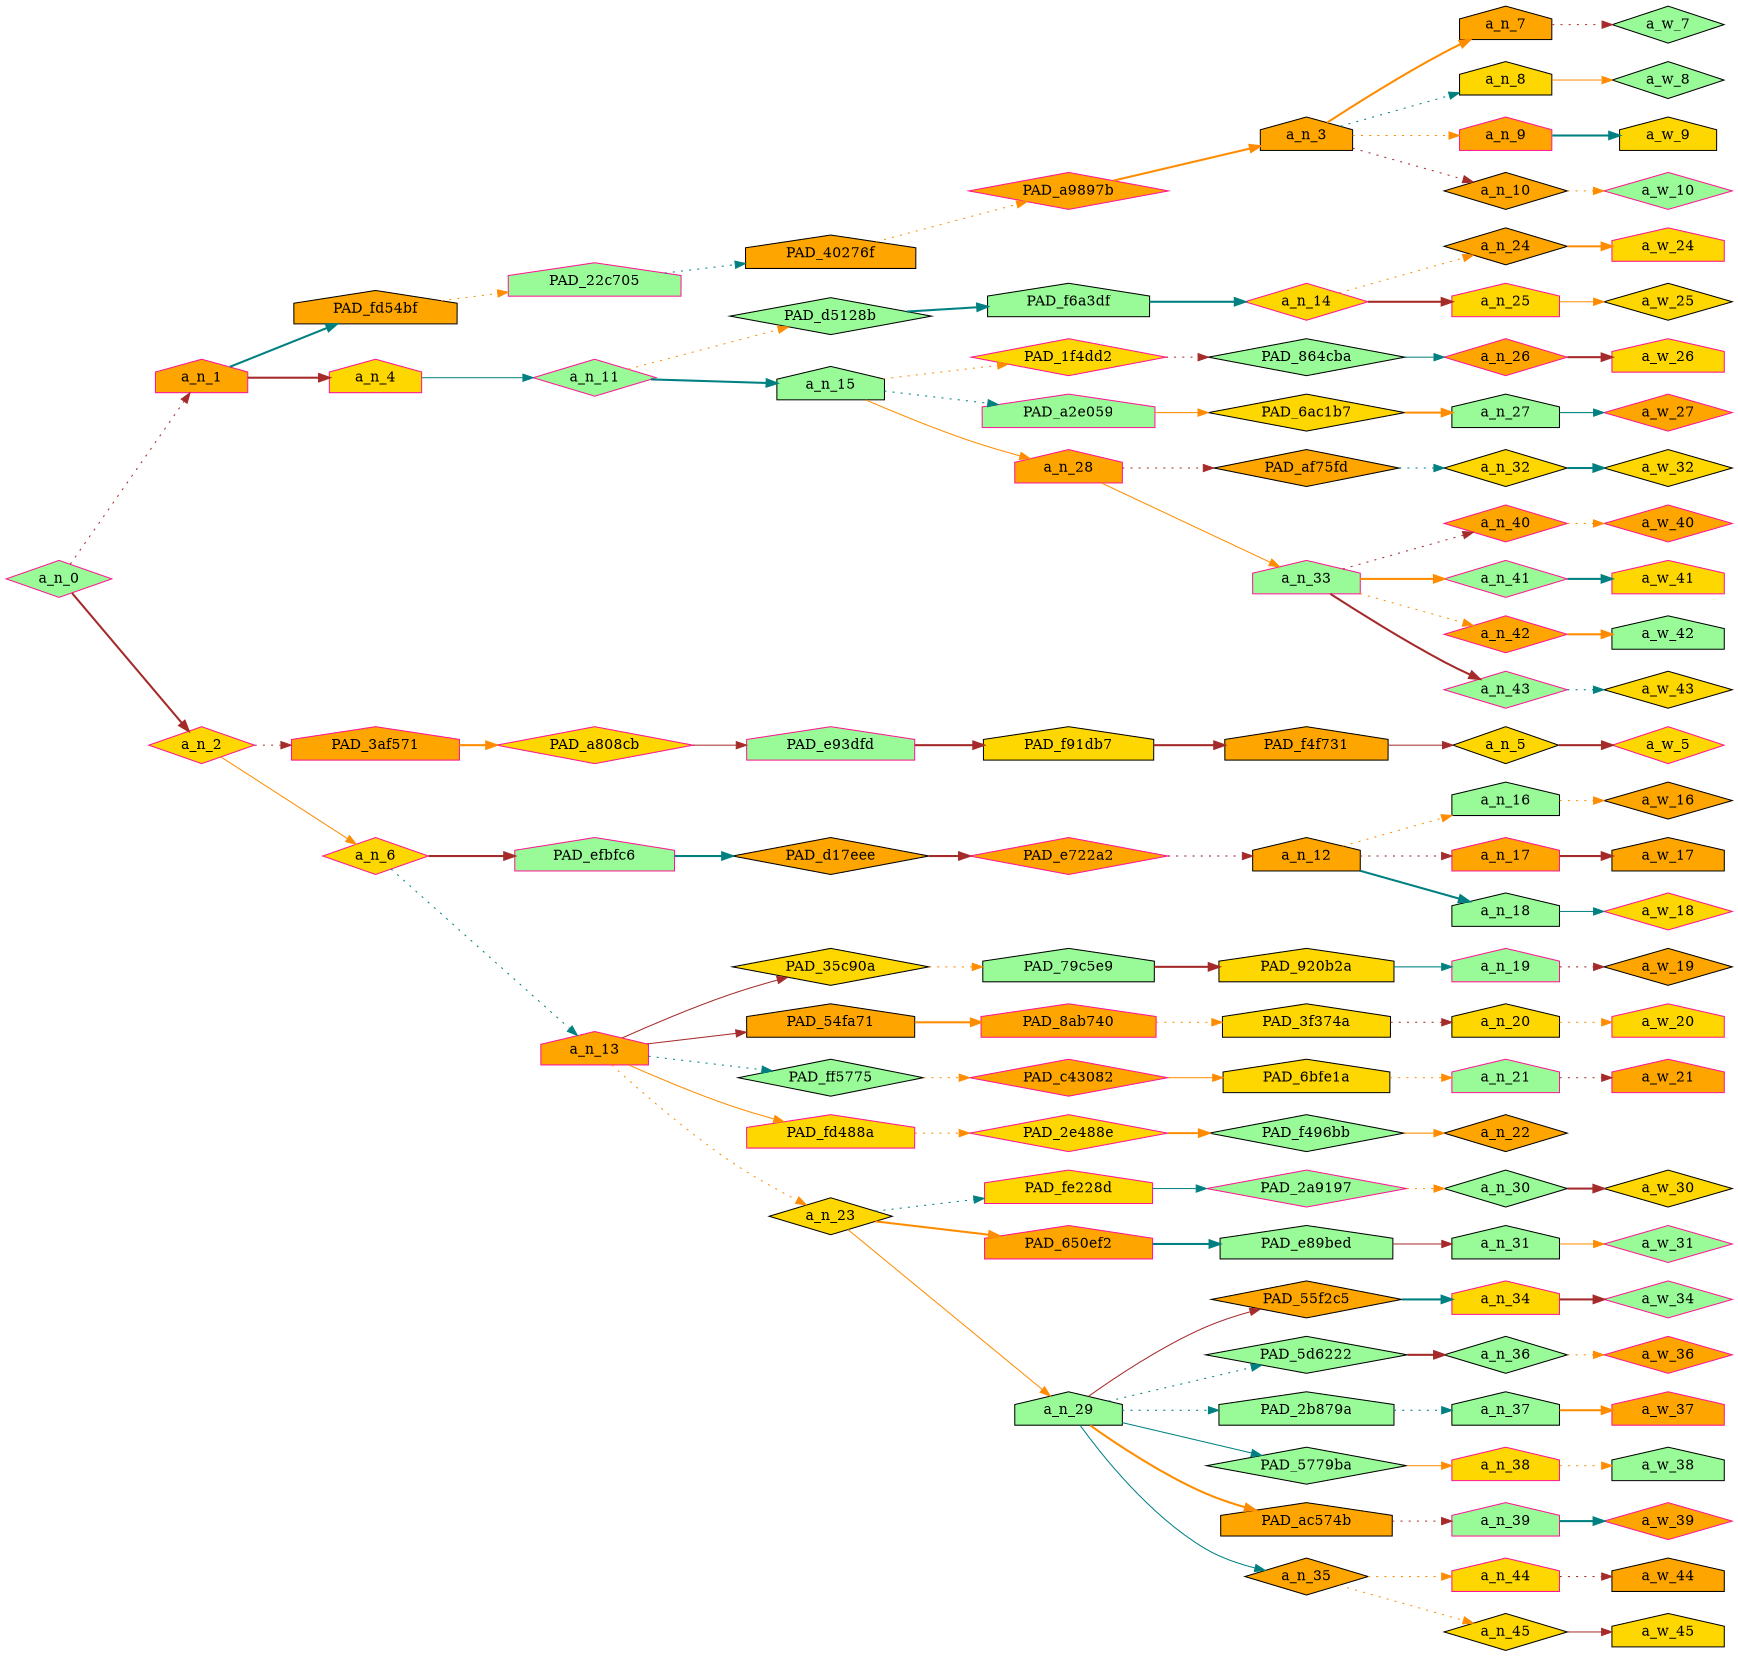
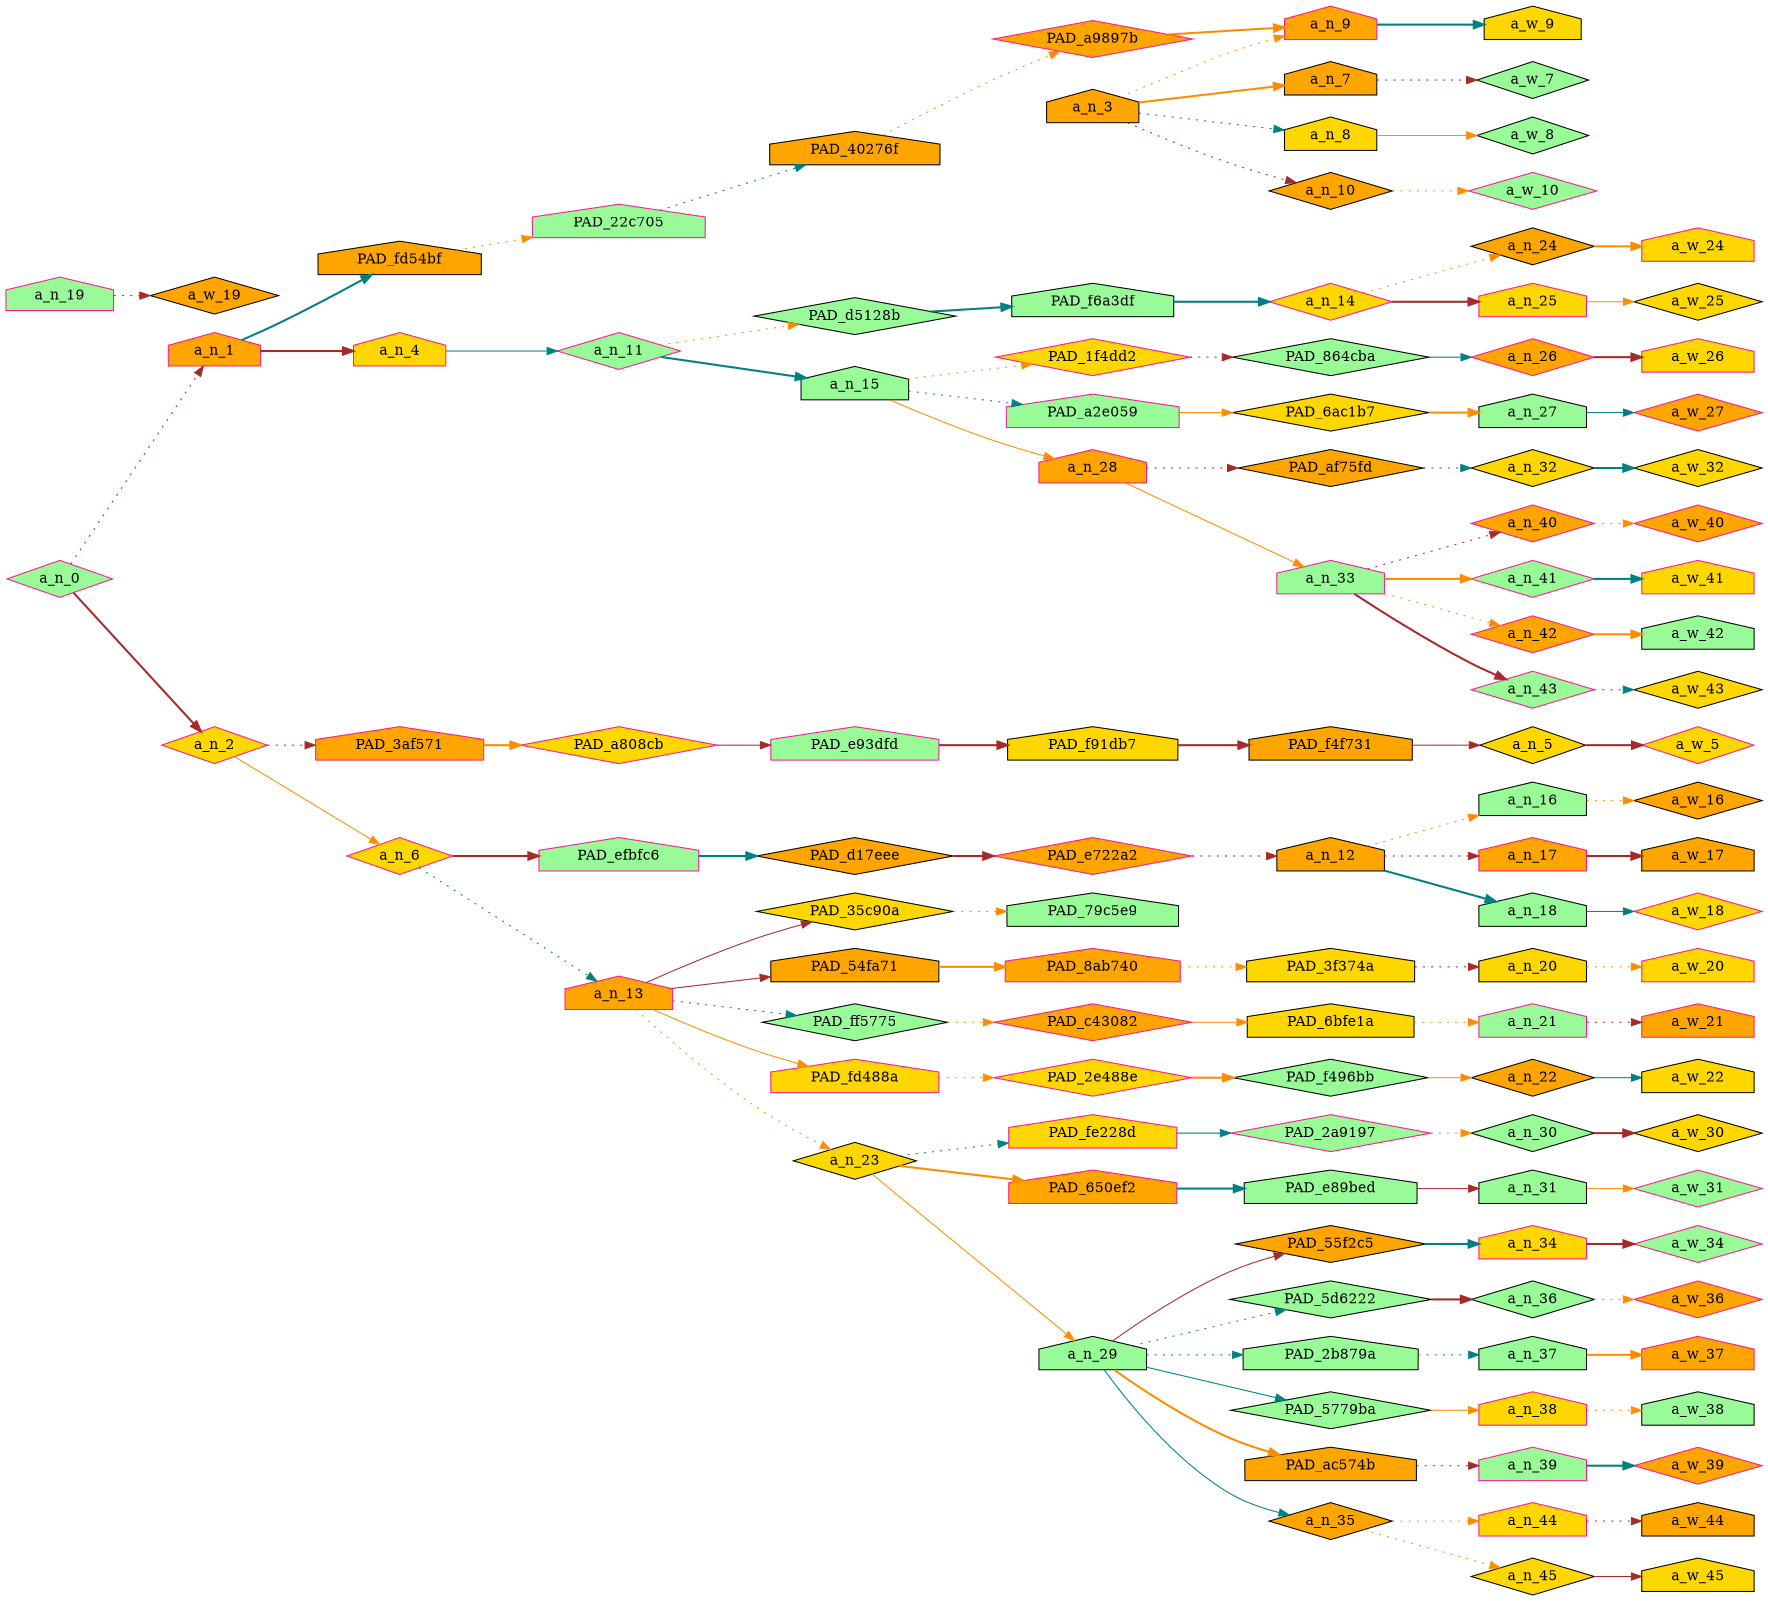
edge "PAD_a9897b" -> "a_n_3": now "PAD_a9897b" -> "a_n_9"
node "PAD_920b2a": removed
node "a_w_22": added
